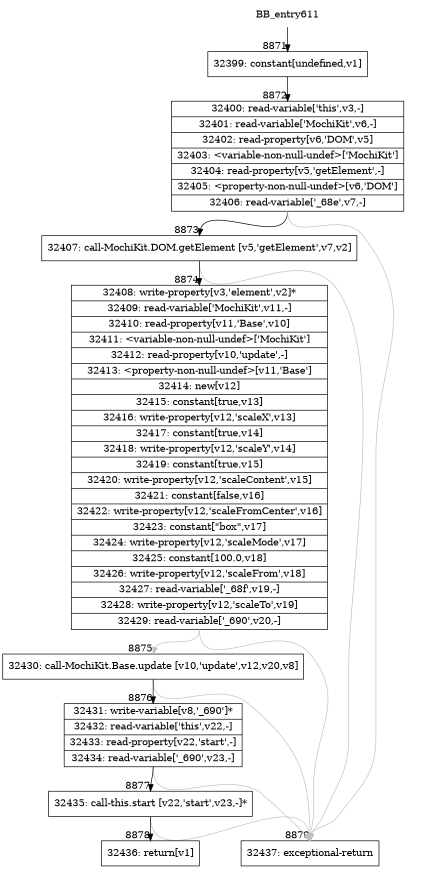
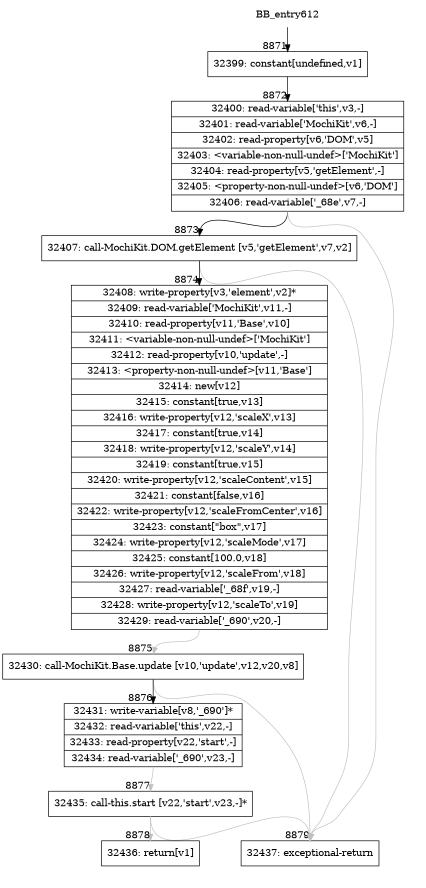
node "BB_entry611": label "BB_entry611" -> "BB_entry612"
edge "32408: write-property[v3,'element',v2]*" -> "32437: exceptional-return": removed
edge "32431: write-variable[v8,'_690']*" -> "32435: call-this.start [v22,'start',v23,-]*": color black -> gray
edge "32431: write-variable[v8,'_690']*" -> "32437: exceptional-return": removed
edge "32435: call-this.start [v22,'start',v23,-]*" -> "32436: return[v1]": color black -> gray
